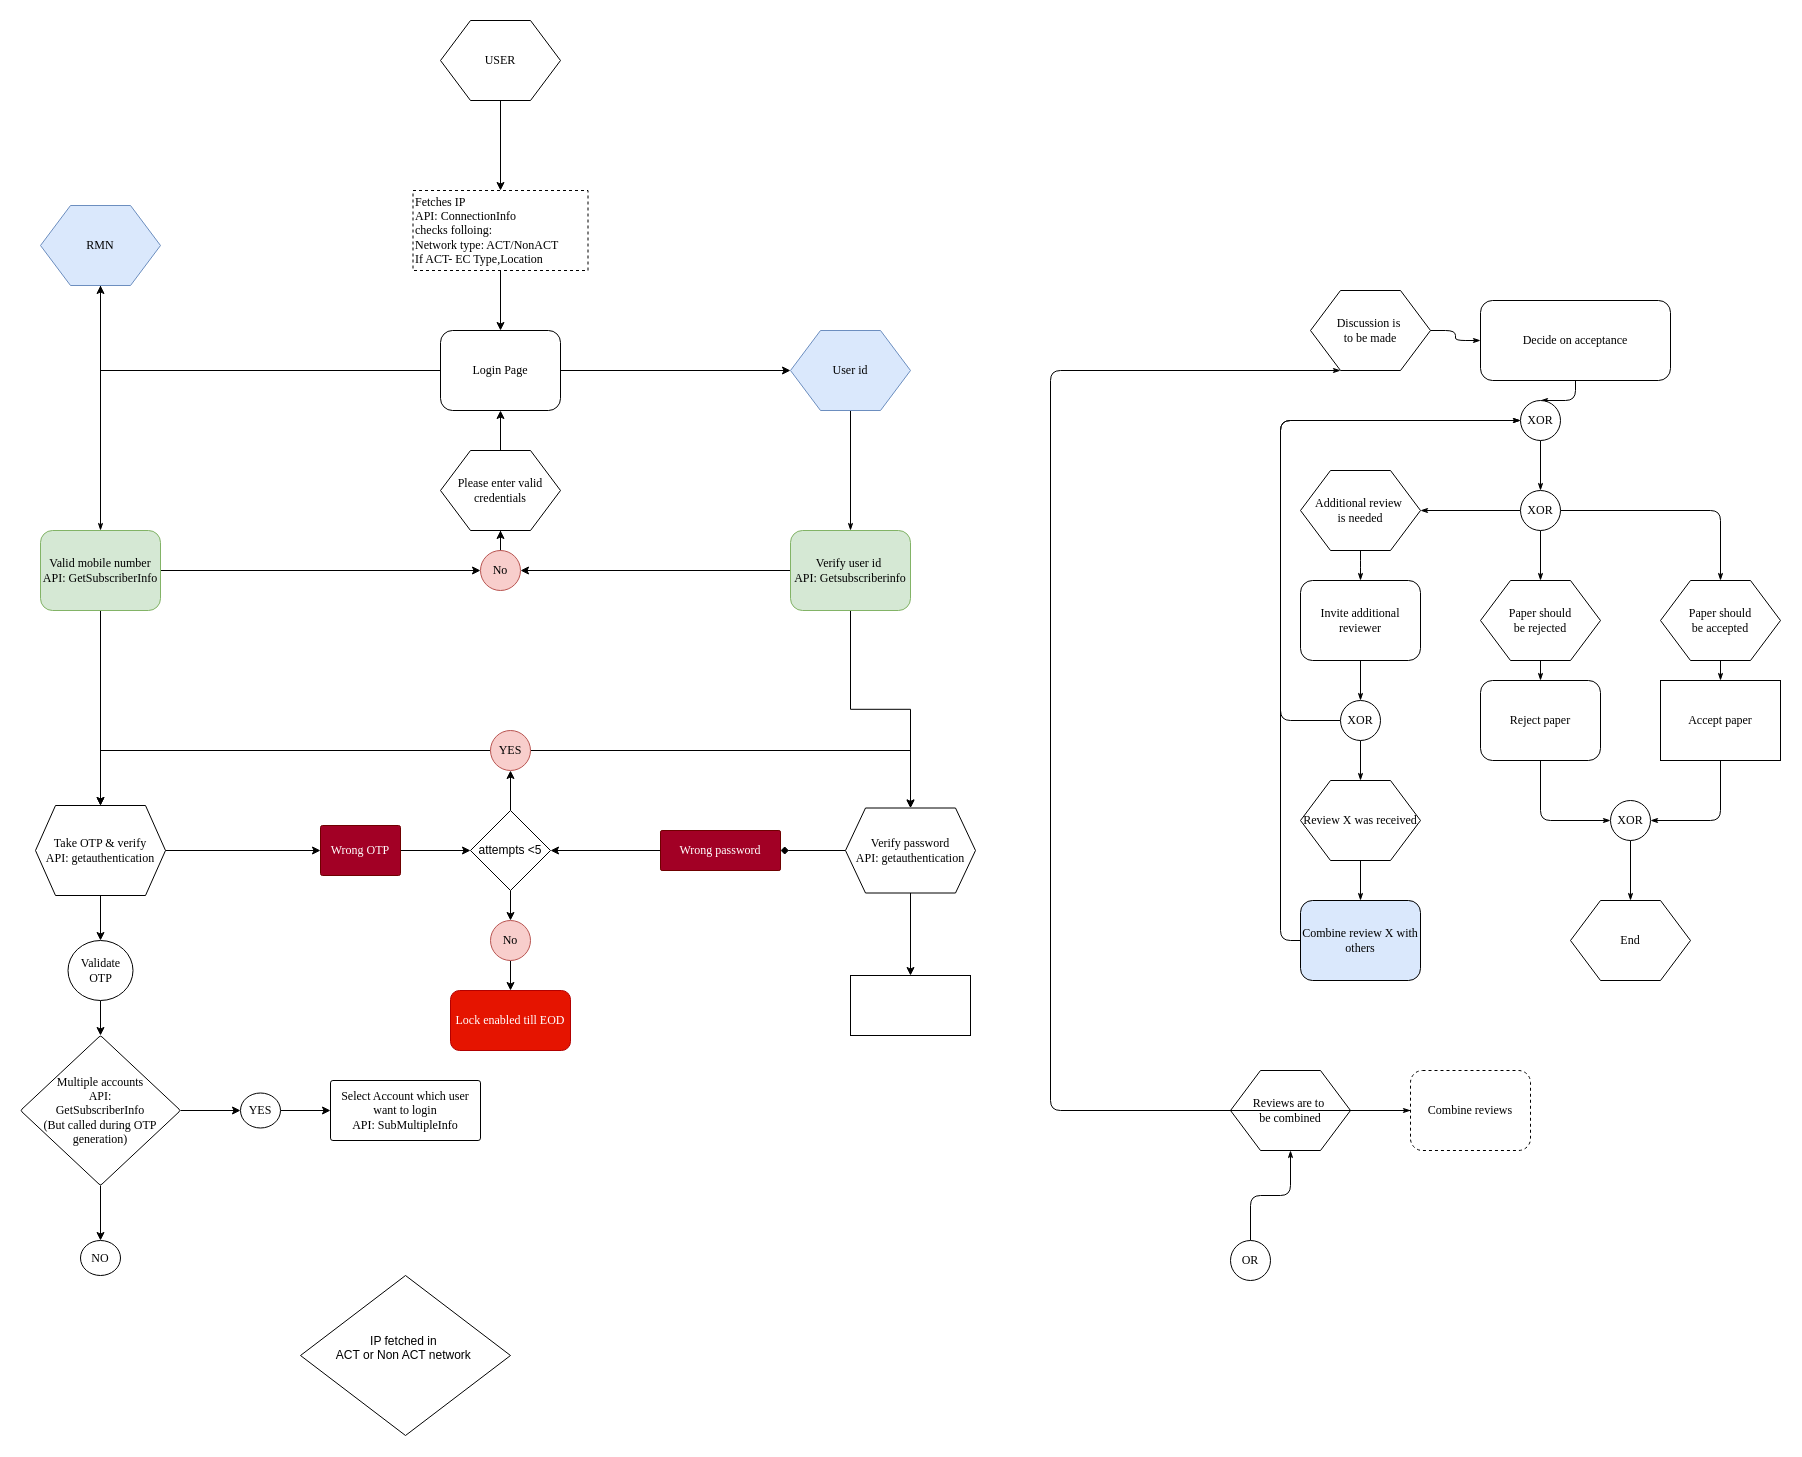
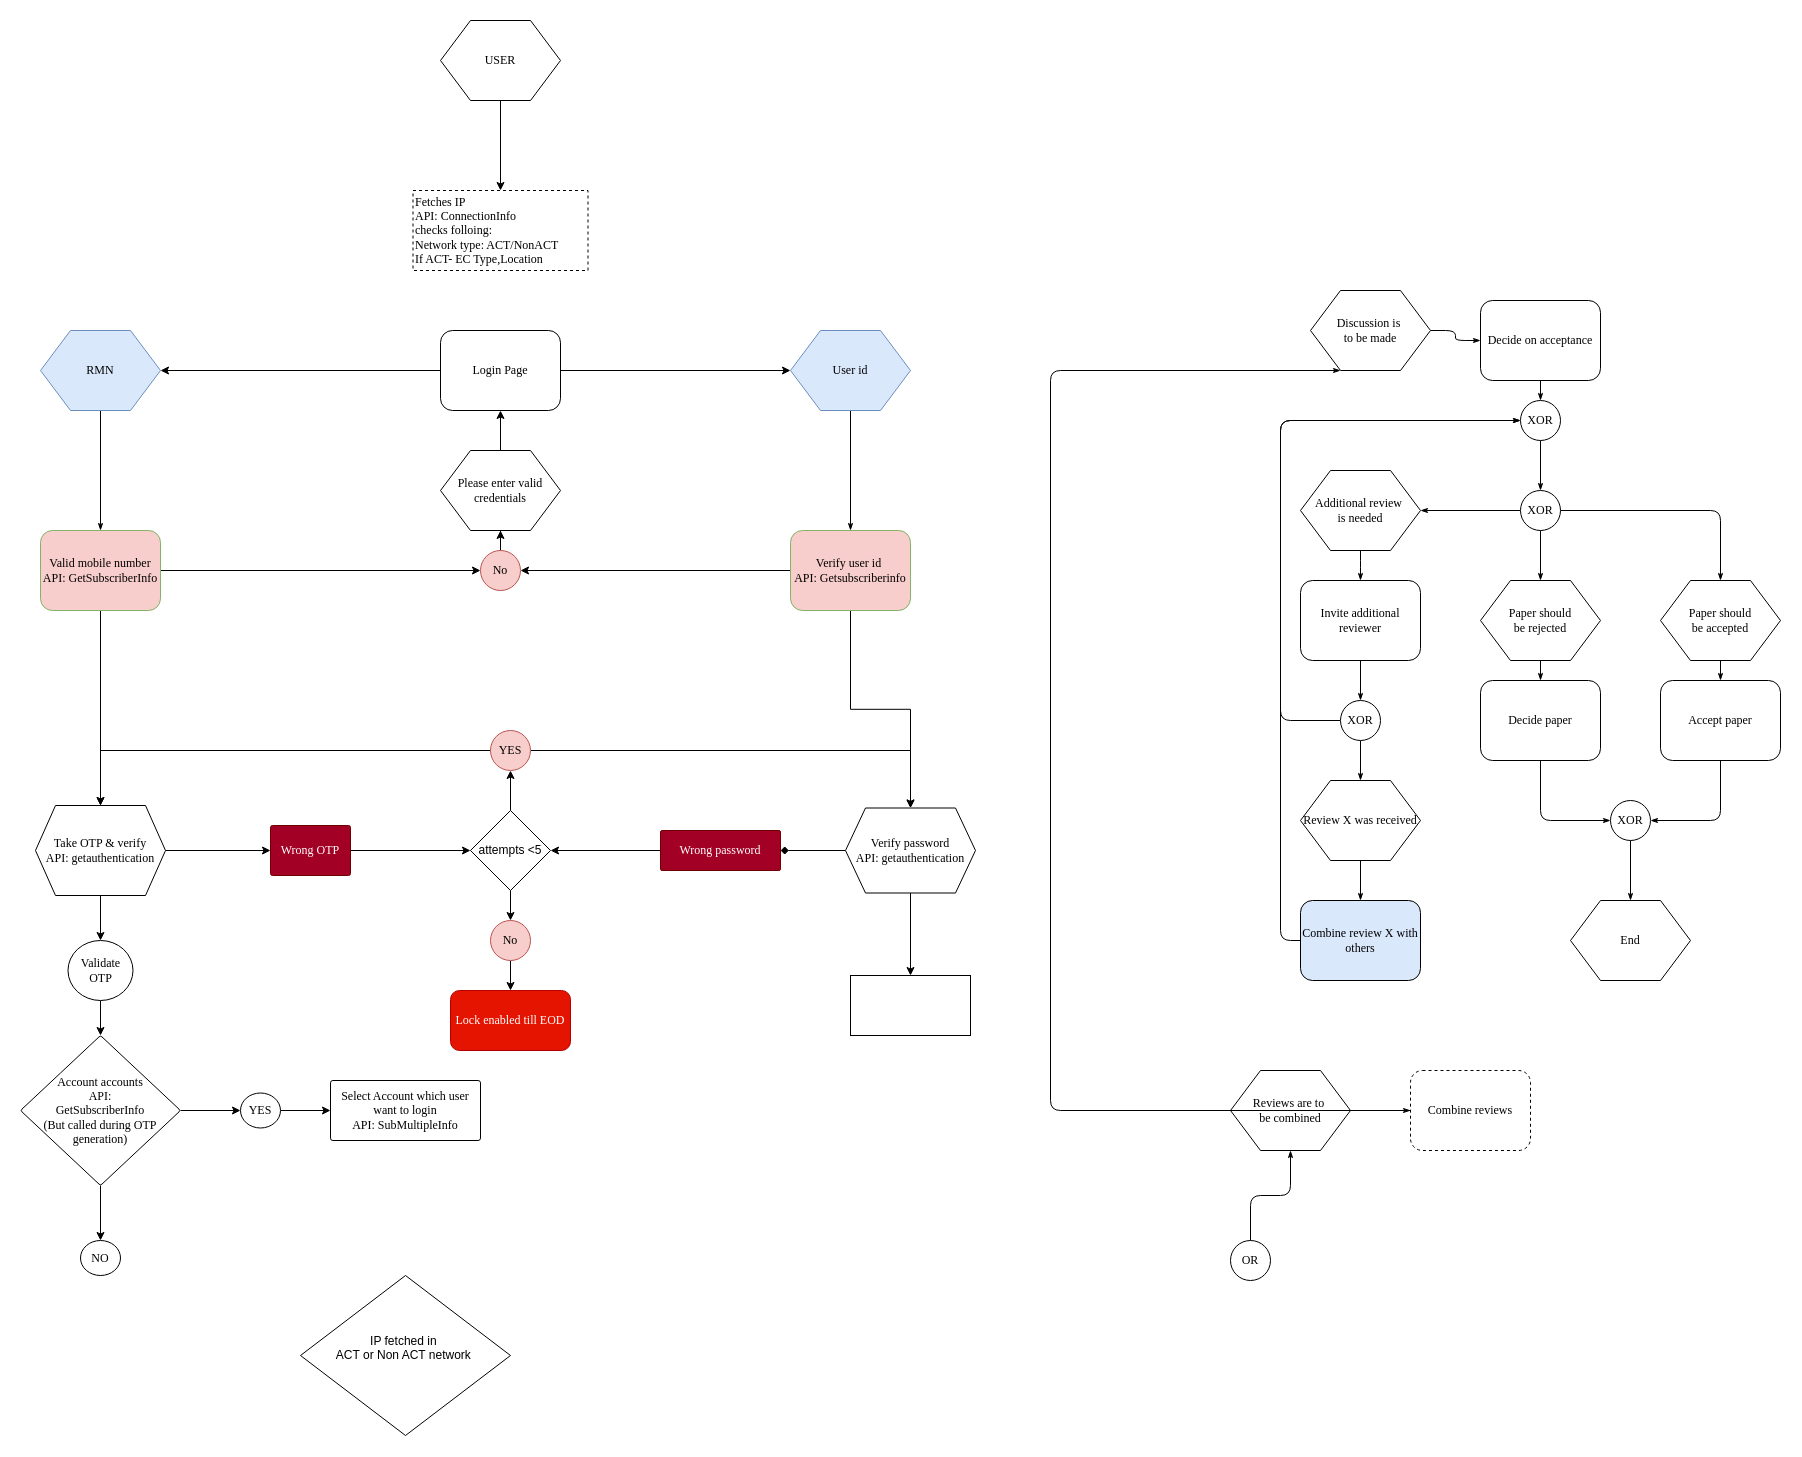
node "RMN": moved (101, 246) -> (101, 371)
edge "Fetches IP API: ConnectionInfo checks folloing: Network type: ACT/NonACT If ACT- EC Type,Location" -> "Login Page": removed
node "Decide on acceptance": size 190x80 -> 120x80
node "Valid mobile number API: GetSubscriberInfo": fillcolor #d5e8d4 -> #f8cecc
node "Verify user id API: Getsubscriberinfo": fillcolor #d5e8d4 -> #f8cecc
node "Reject paper": label "Reject paper" -> "Decide paper"
node "Accept paper": shape rectangle -> rounded rectangle
node "Wrong OTP": moved (361, 851) -> (311, 851)
node "Multiple accounts API: GetSubscriberInfo (But called during OTP generation)": label "Multiple accounts API: GetSubscriberInfo (But called during OTP generation)" -> "Account accounts API: GetSubscriberInfo (But called during OTP generation)"
